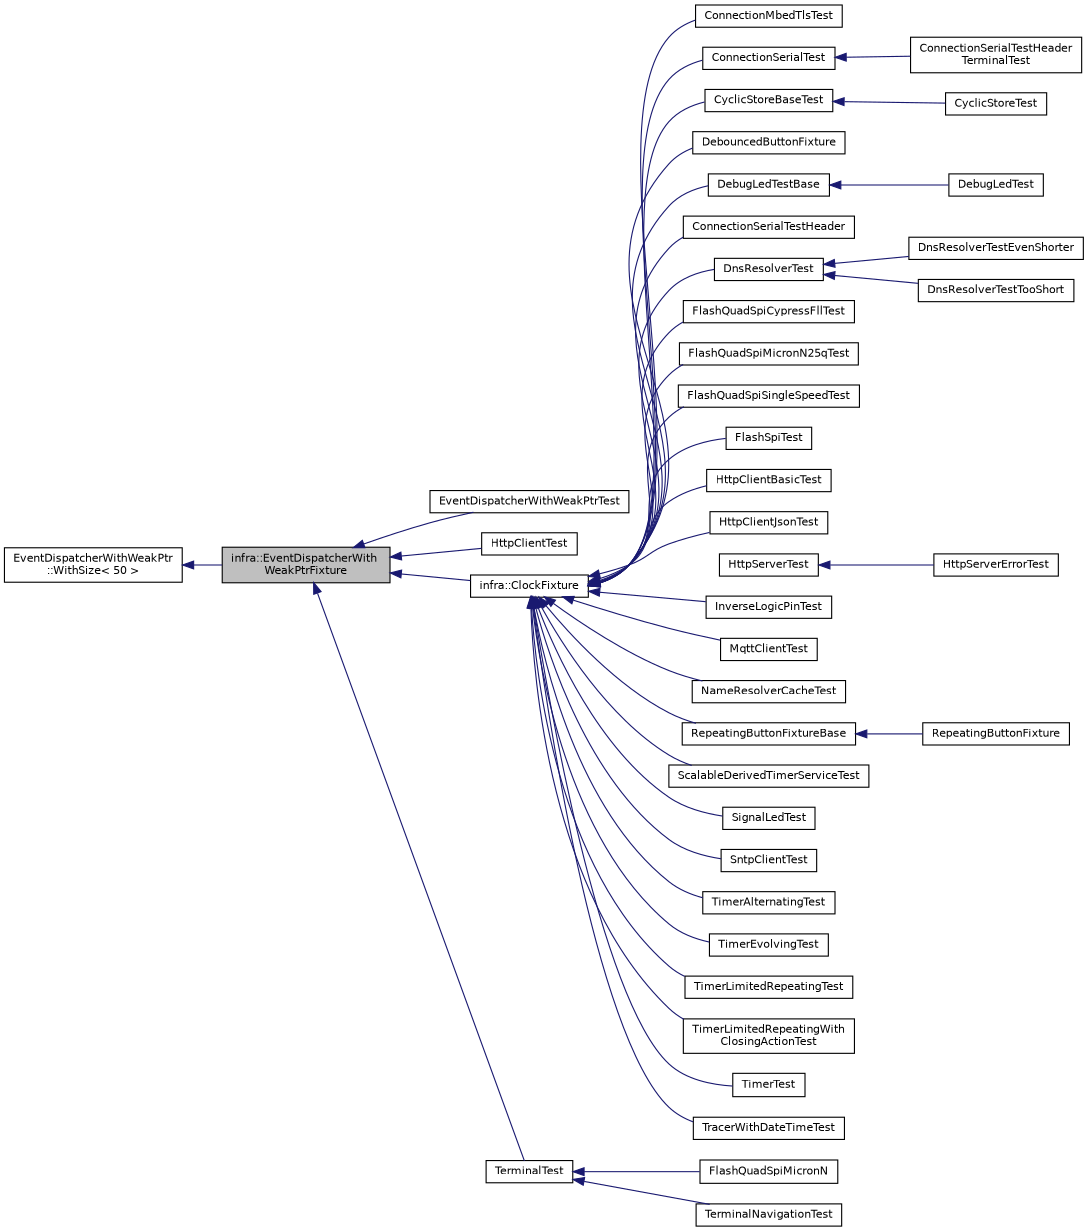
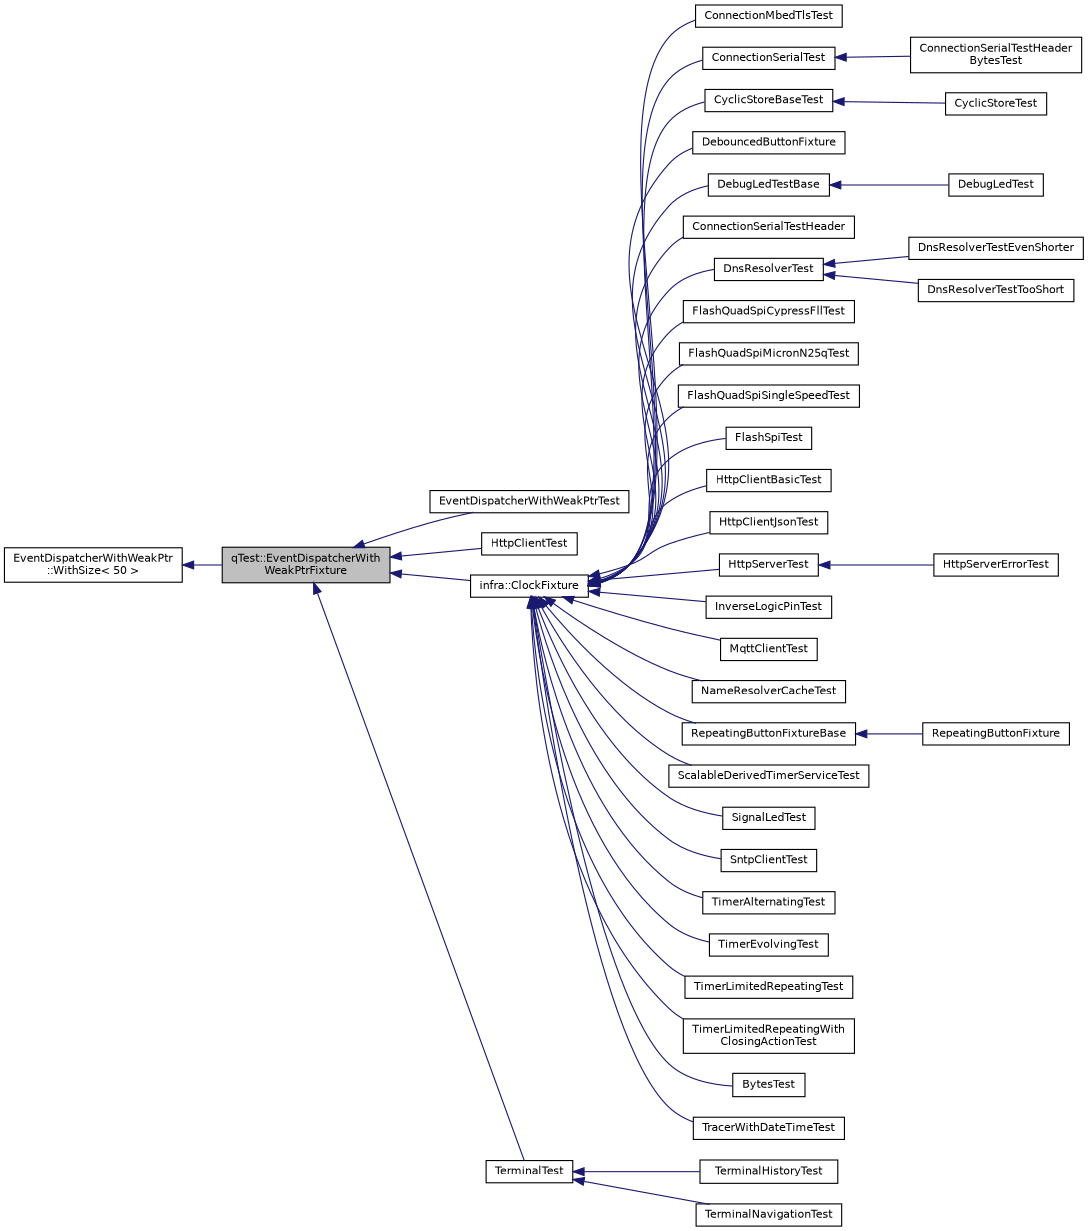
node "ConnectionSerialTestHeader TerminalTest": label "ConnectionSerialTestHeader TerminalTest" -> "ConnectionSerialTestHeader BytesTest"
node "infra::EventDispatcherWith WeakPtrFixture": label "infra::EventDispatcherWith WeakPtrFixture" -> "qTest::EventDispatcherWith WeakPtrFixture"
edge "HttpServerTest" -> "infra::ClockFixture": added
node "TimerTest": label "TimerTest" -> "BytesTest"
node "FlashQuadSpiMicronN": label "FlashQuadSpiMicronN" -> "TerminalHistoryTest"
